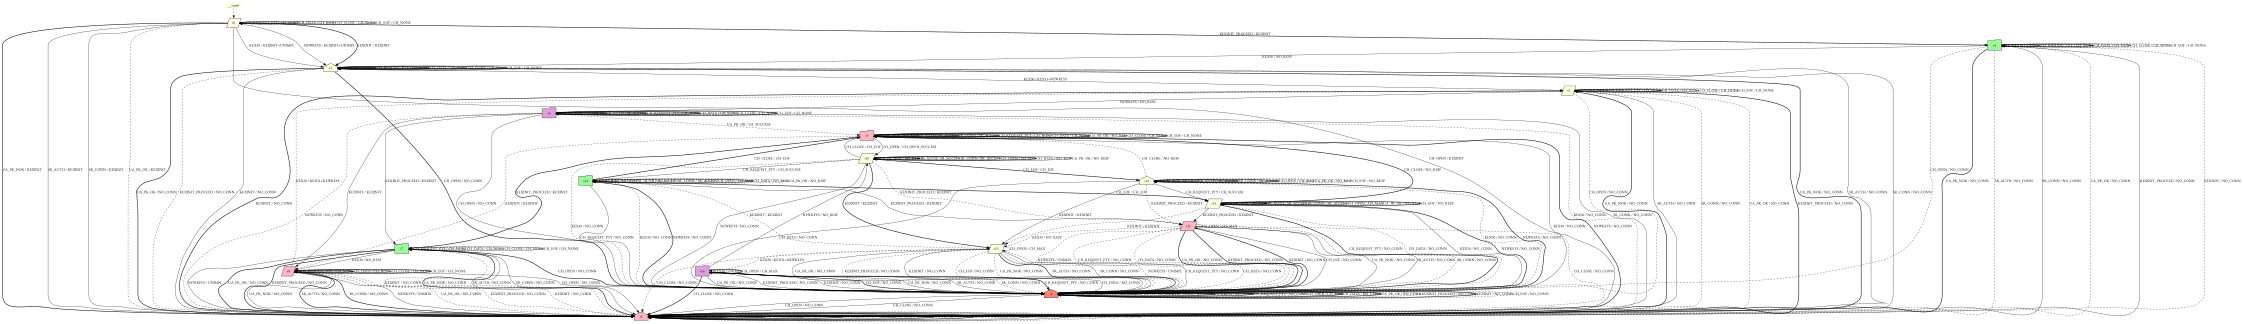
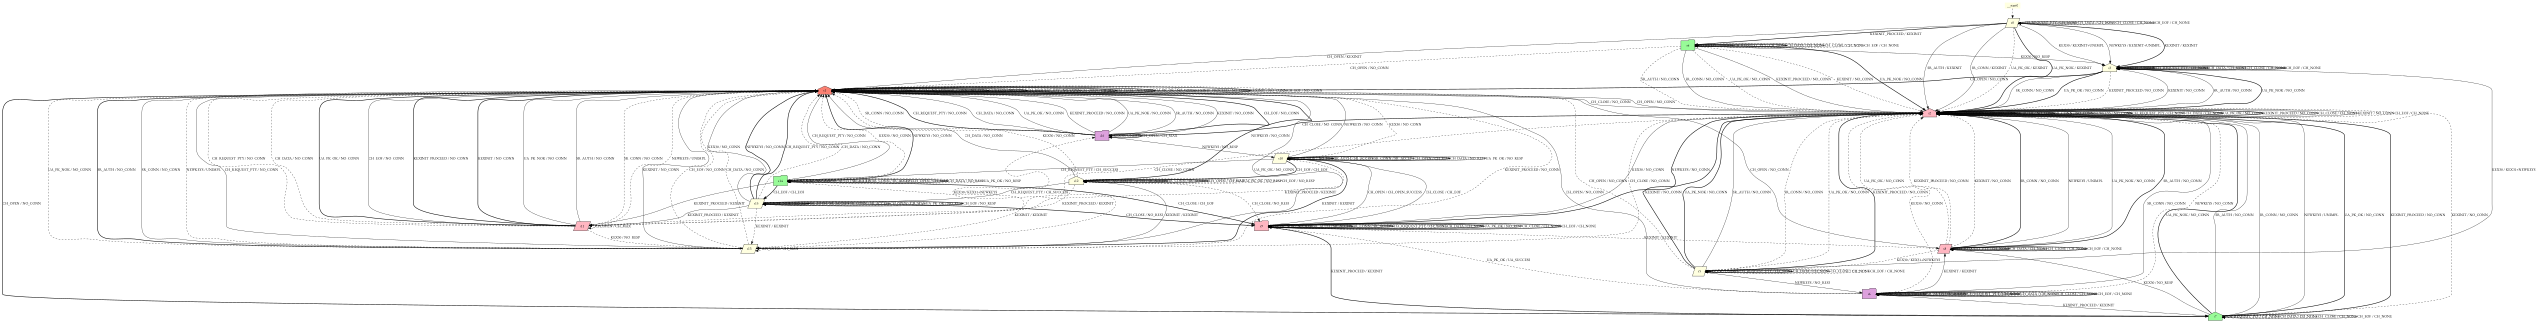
node "s7": shape folder -> house
edge "s16" -> "s2": reversed
